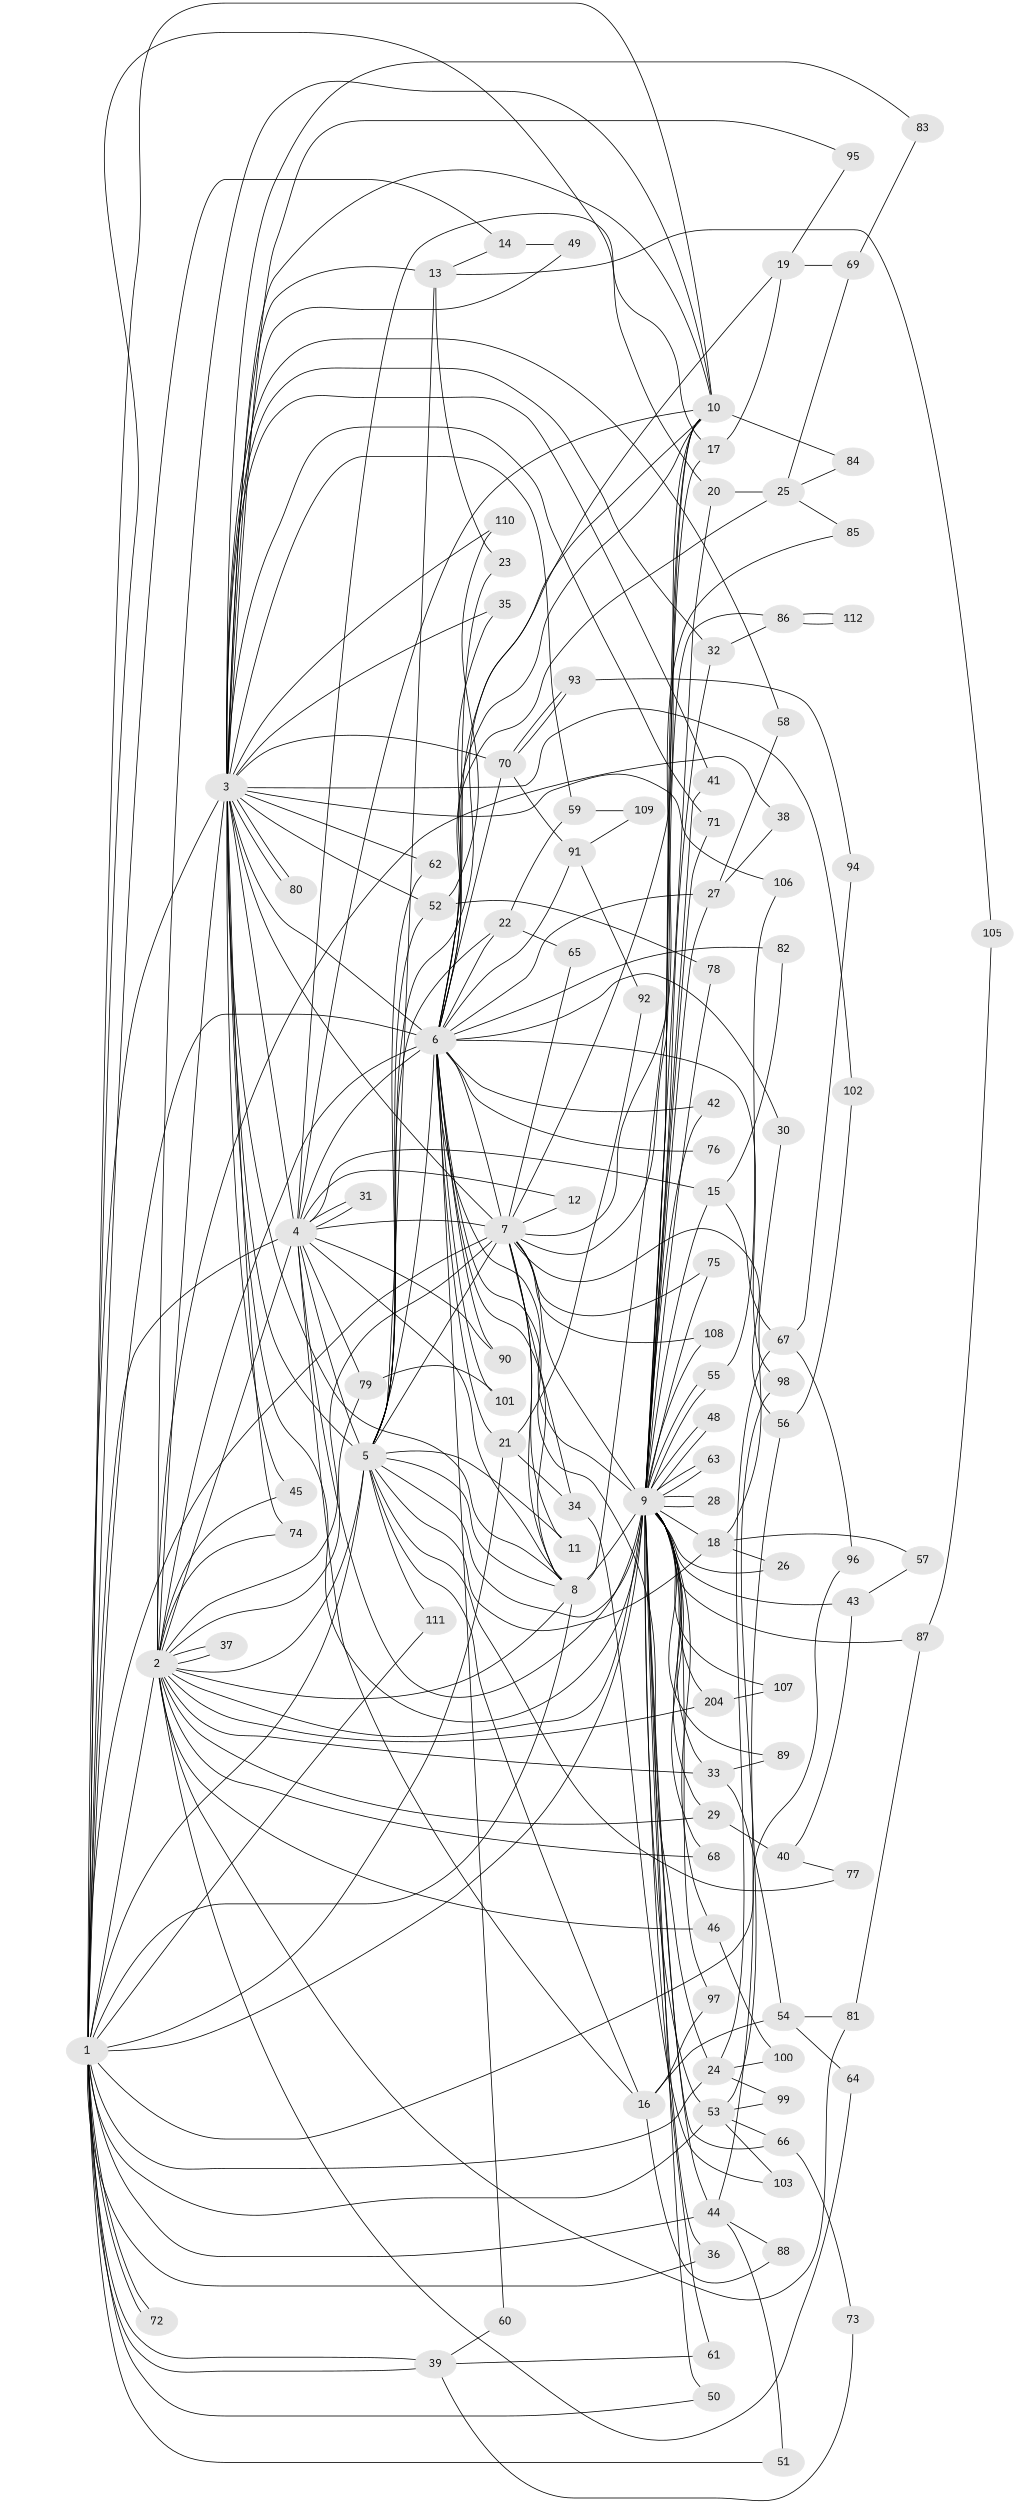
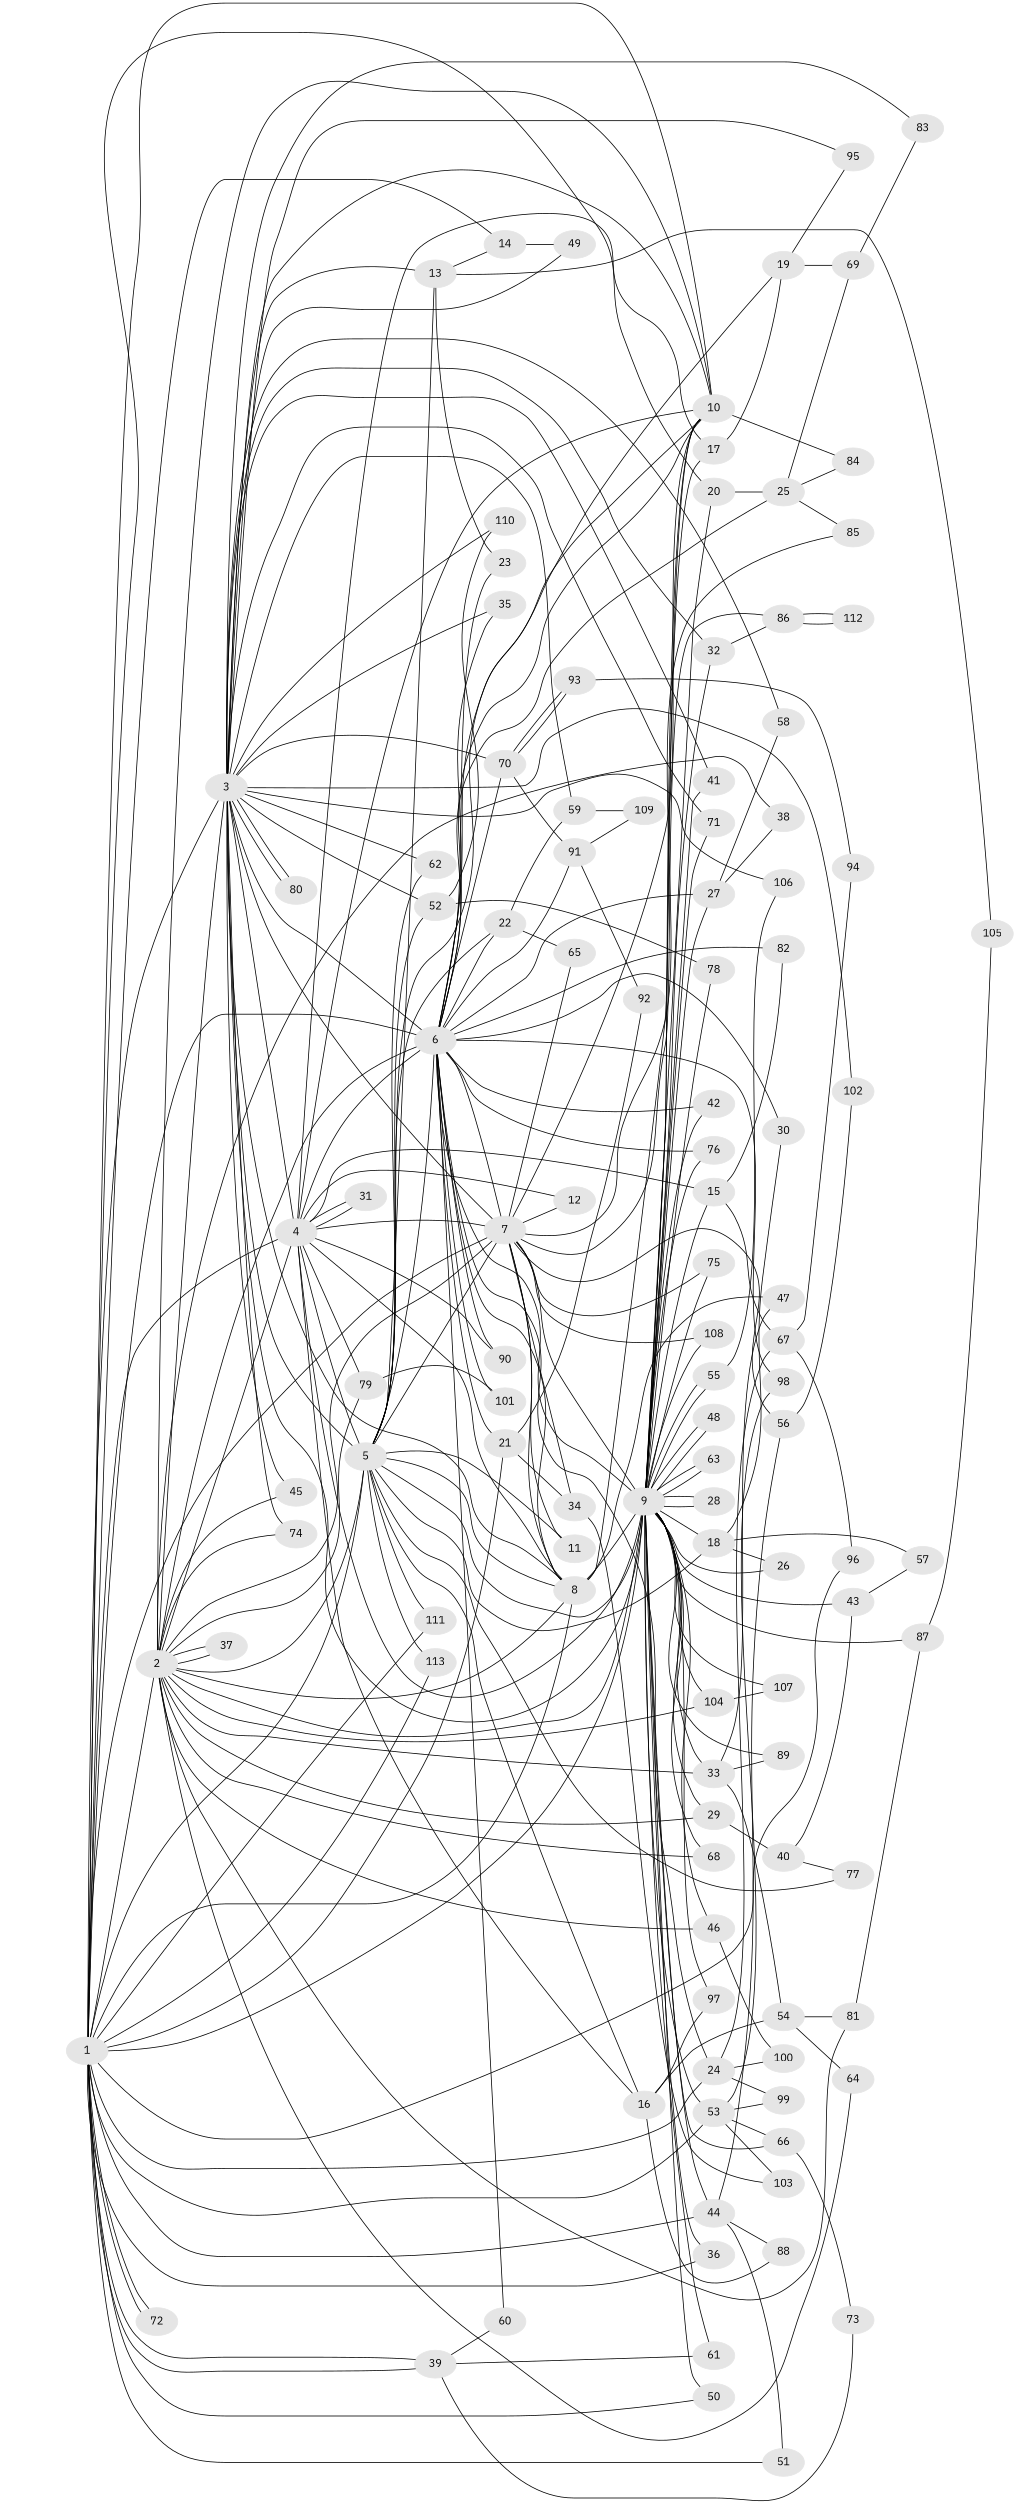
node "47": added
edge "76" -- "9": added
node "113": added
node "204": label "204" -> "104"
